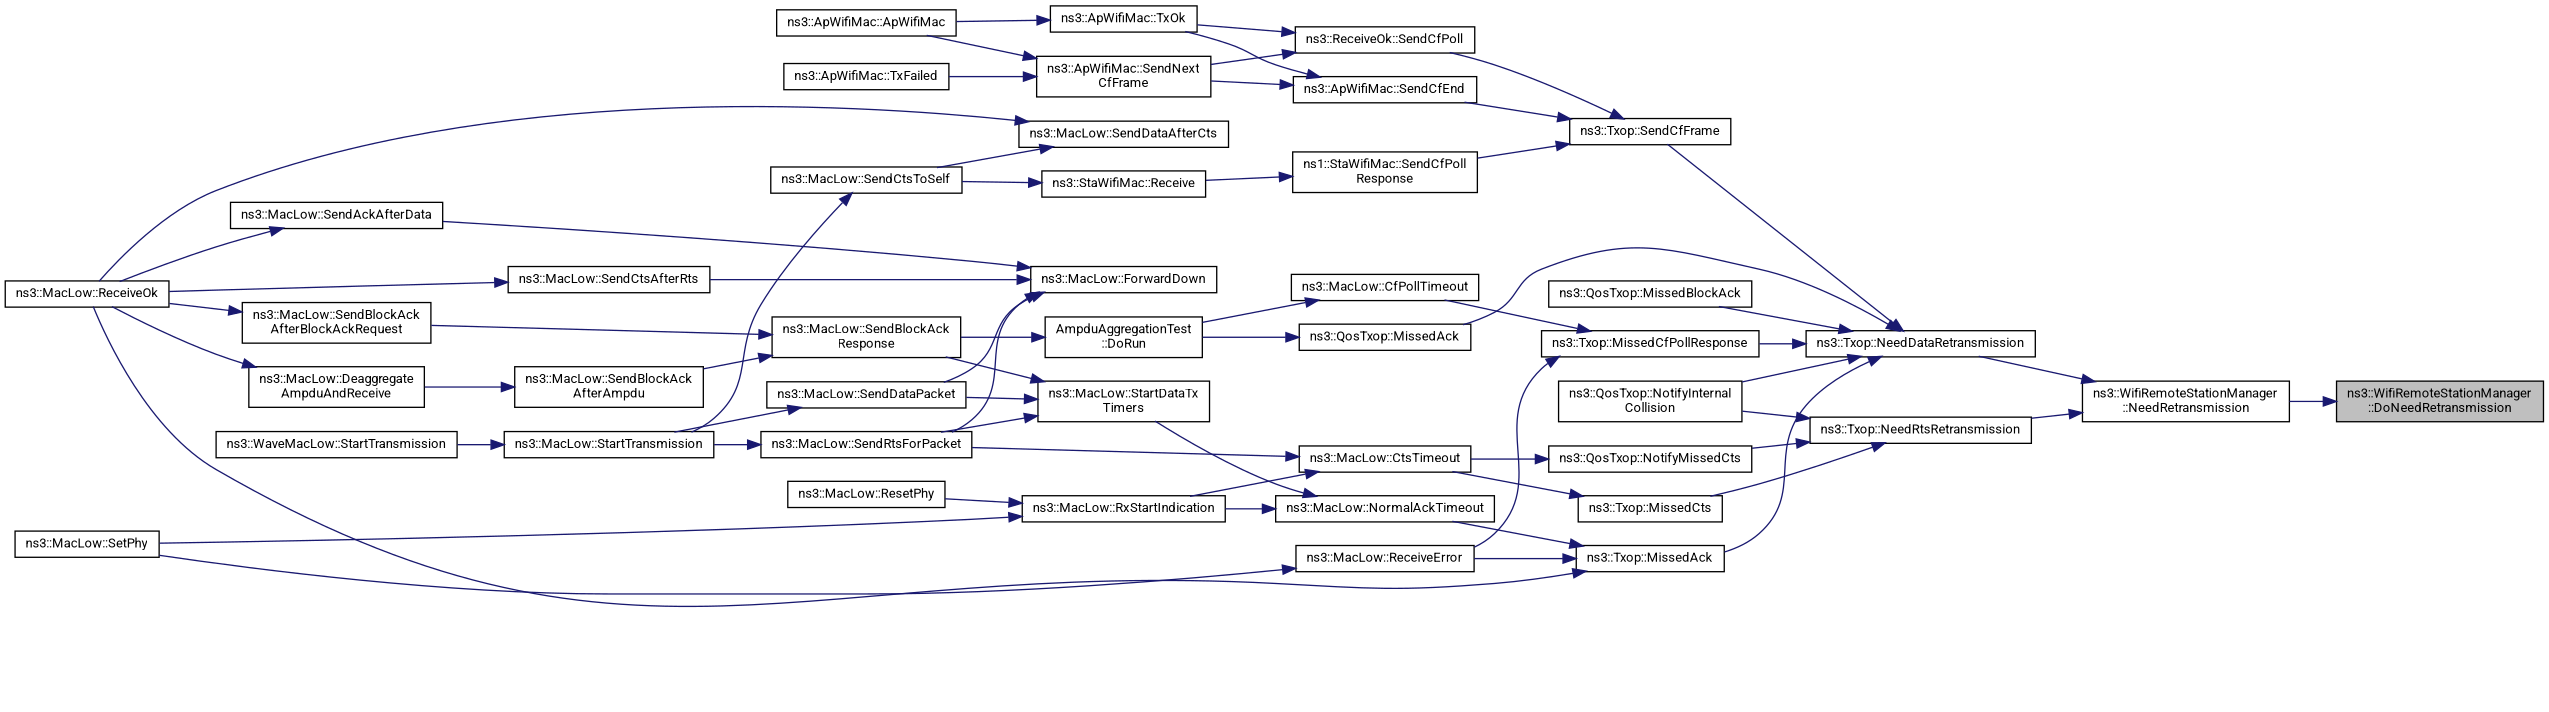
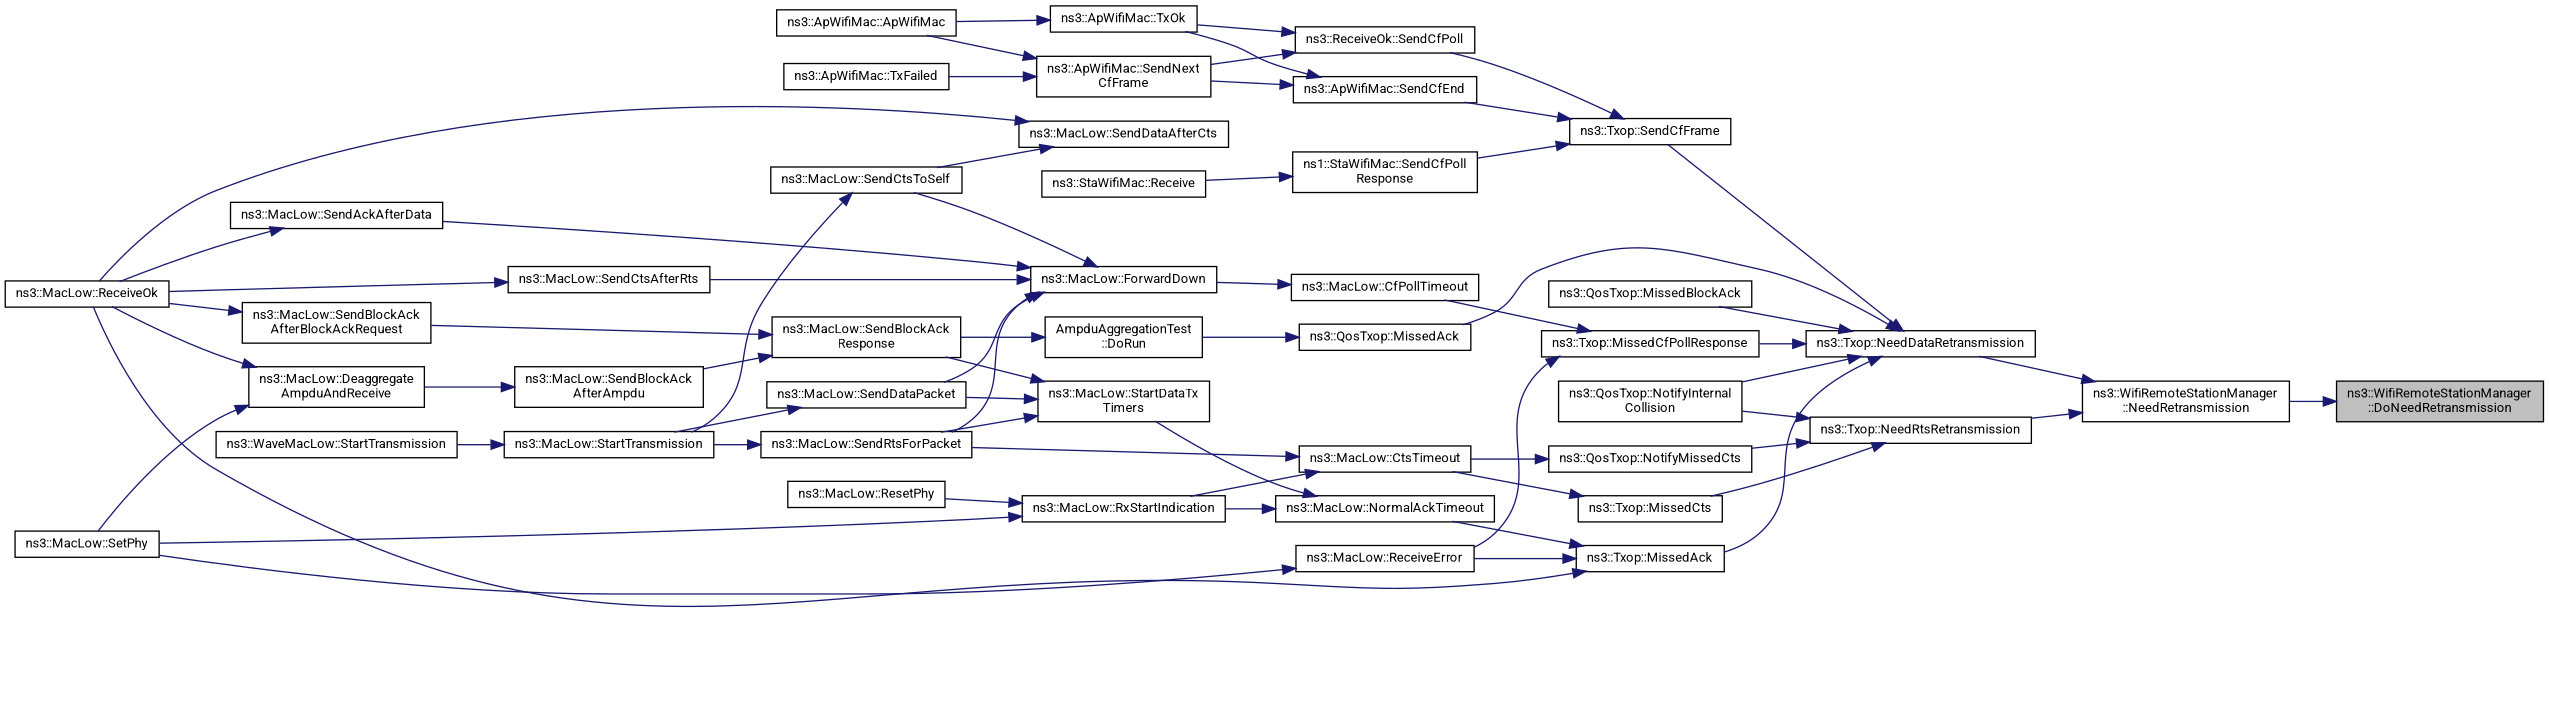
edge "ns3::MacLow::SendCtsToSelf" -> "ns3::StaWifiMac::Receive": now "ns3::MacLow::SendCtsToSelf" -> "ns3::MacLow::ForwardDown"
edge "AmpduAggregationTest ::DoRun" -> "ns3::MacLow::CfPollTimeout": now "ns3::MacLow::ForwardDown" -> "ns3::MacLow::CfPollTimeout"
edge "ns3::MacLow::SetPhy" -> "ns3::MacLow::Deaggregate AmpduAndReceive": added
